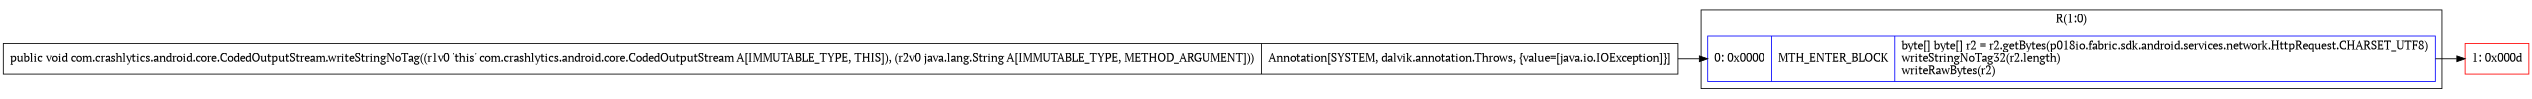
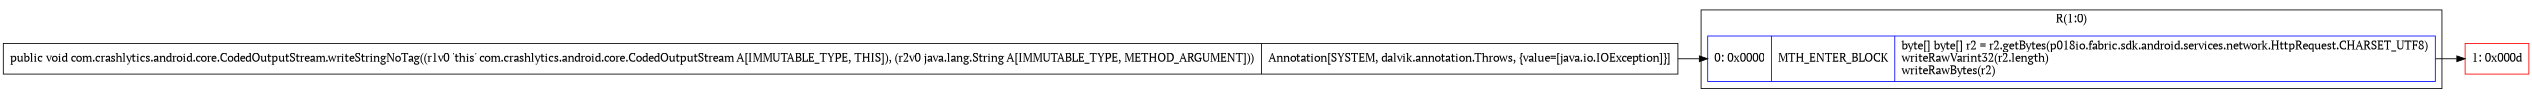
node "0: 0x0000": text "writeStringNoTag32(r2.length)" -> "writeRawVarint32(r2.length)"
